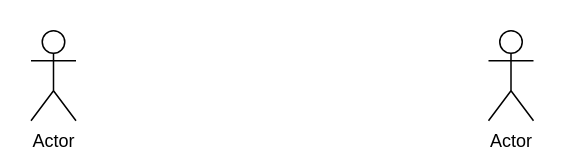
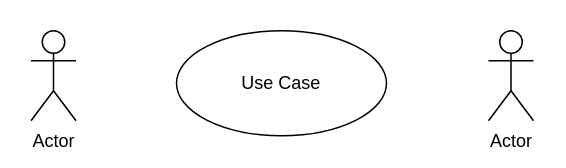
node "Use Case": added
